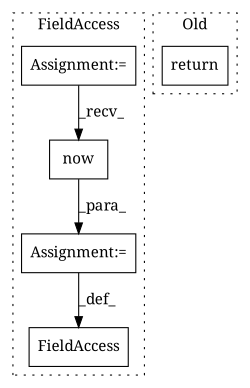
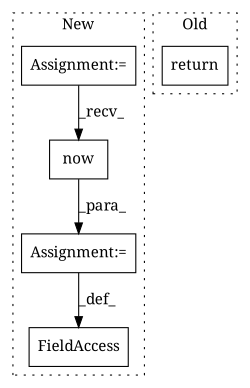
cluster "FieldAccess": label "FieldAccess" -> "New"
